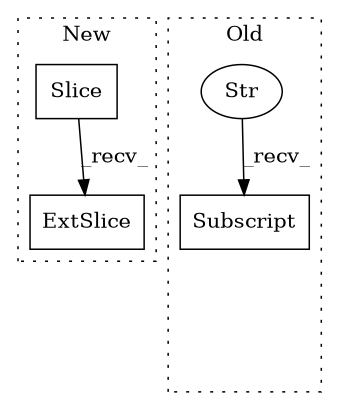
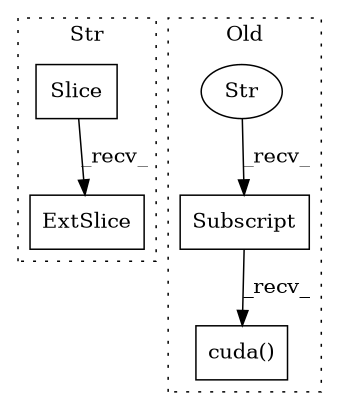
cluster "New": label "New" -> "Str"
node "cuda()": added
